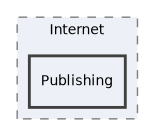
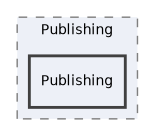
cluster "Internet": label "Internet" -> "Publishing"
